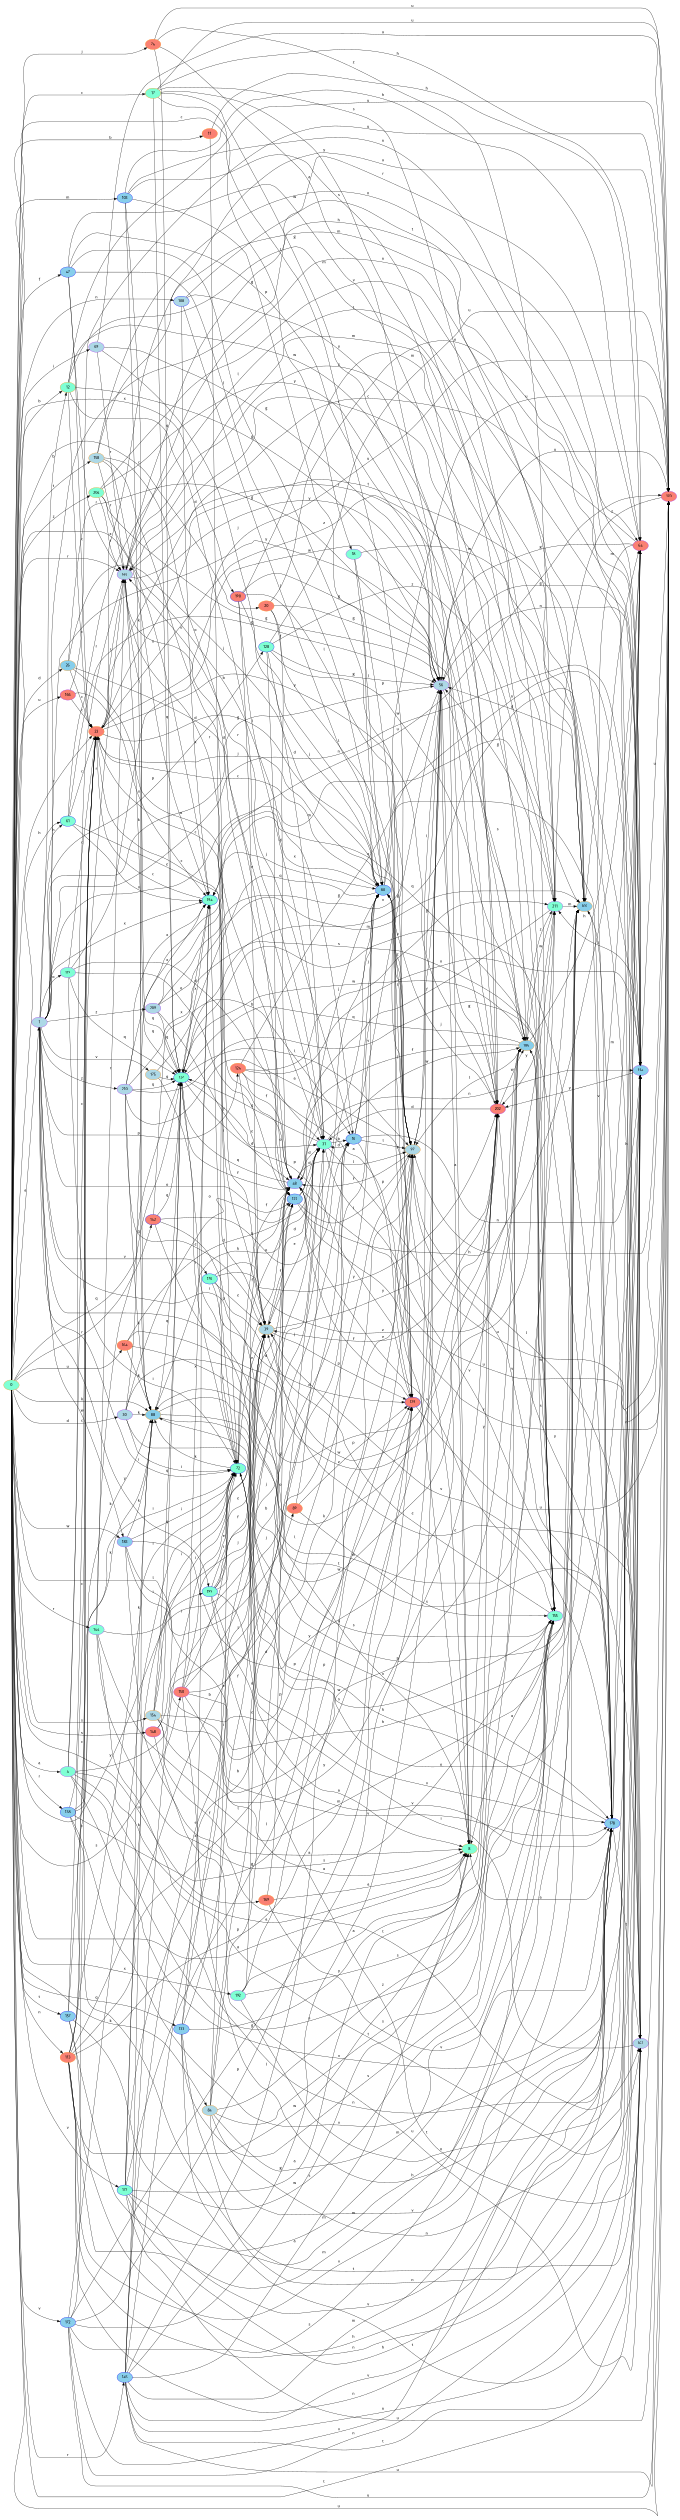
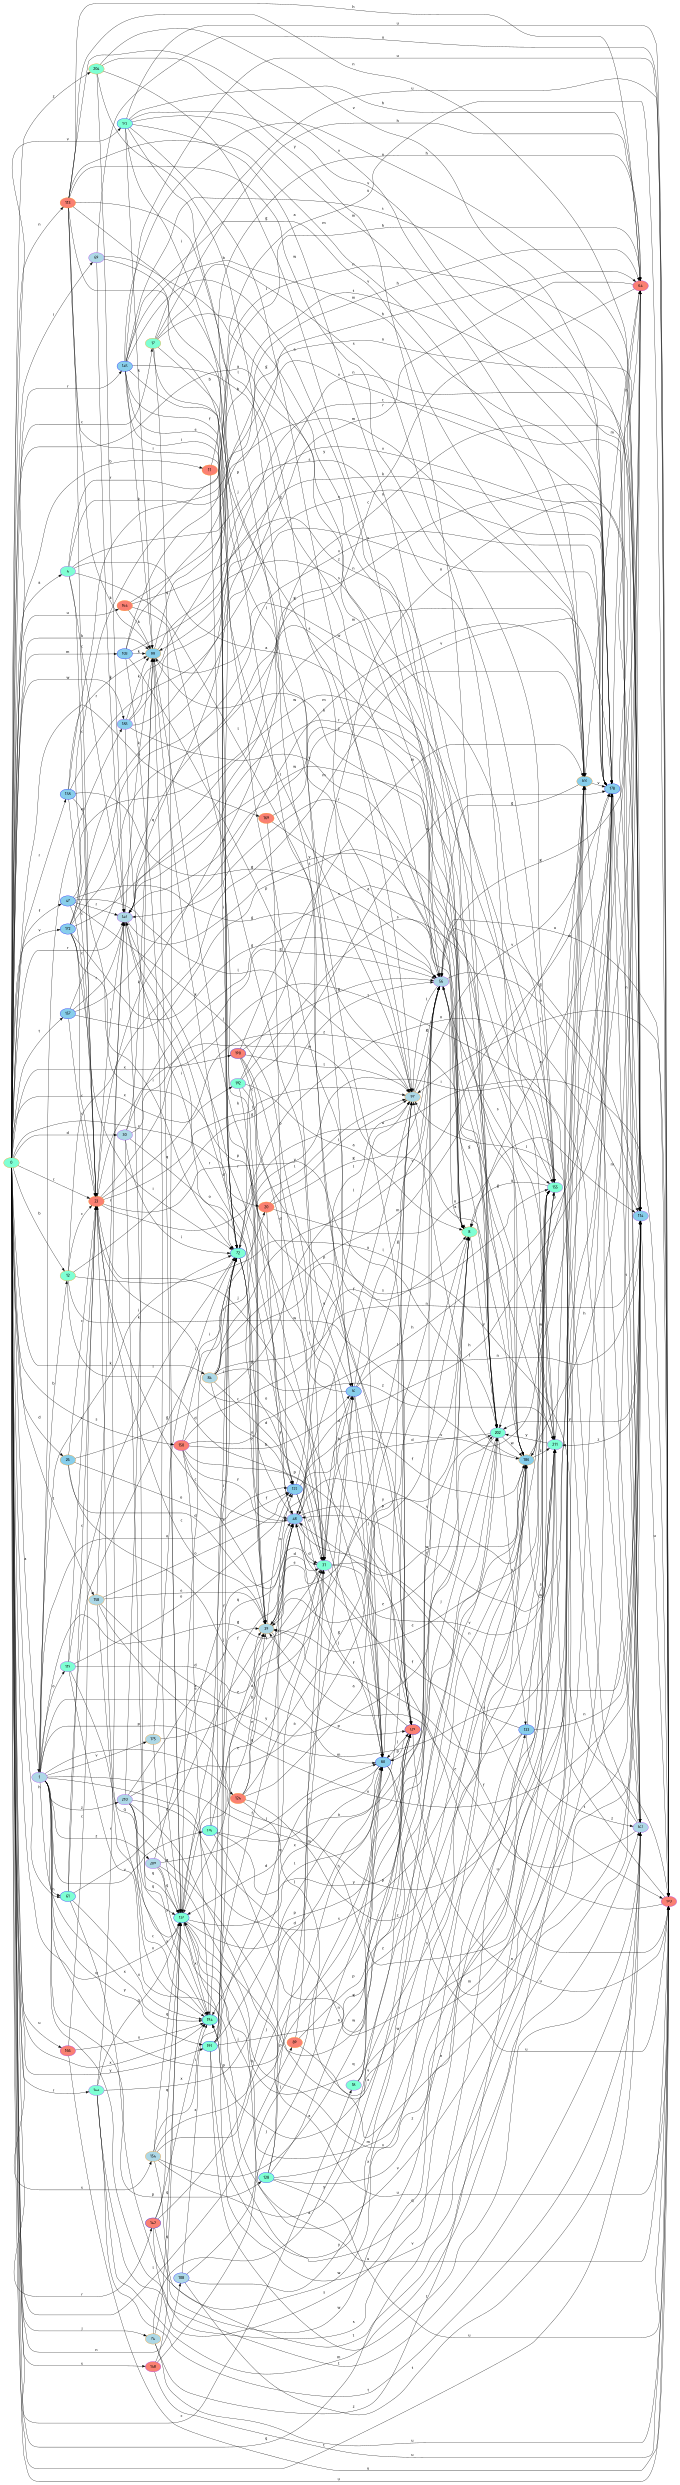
node "74": fillcolor salmon -> lightblue
edge "61" -> "56": now "61" -> "20"
node "202": fillcolor salmon -> aquamarine
edge "133" -> "202": reversed
